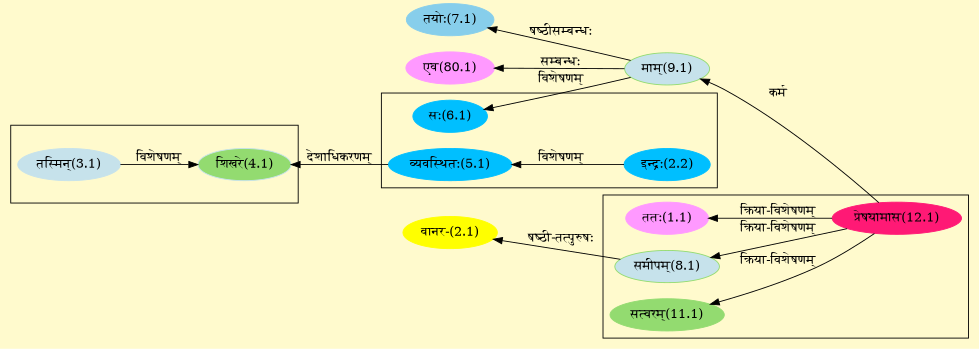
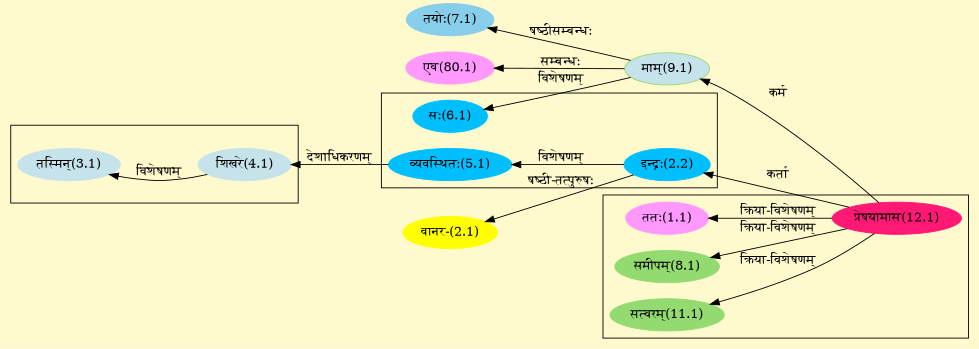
edge "तस्मिन्(3.1)" -> "शिखरे(4.1)": reversed
node "शिखरे(4.1)": fillcolor #93db70 -> #c6e2eb
edge "प्रेषयामास(12.1)" -> "इन्द्रः(2.2)": added, label "कर्ता"
edge "समीपम्(8.1)" -> "वानर-(2.1)": now "इन्द्रः(2.2)" -> "वानर-(2.1)"
node "समीपम्(8.1)": fillcolor #c6e2eb -> #93db70
